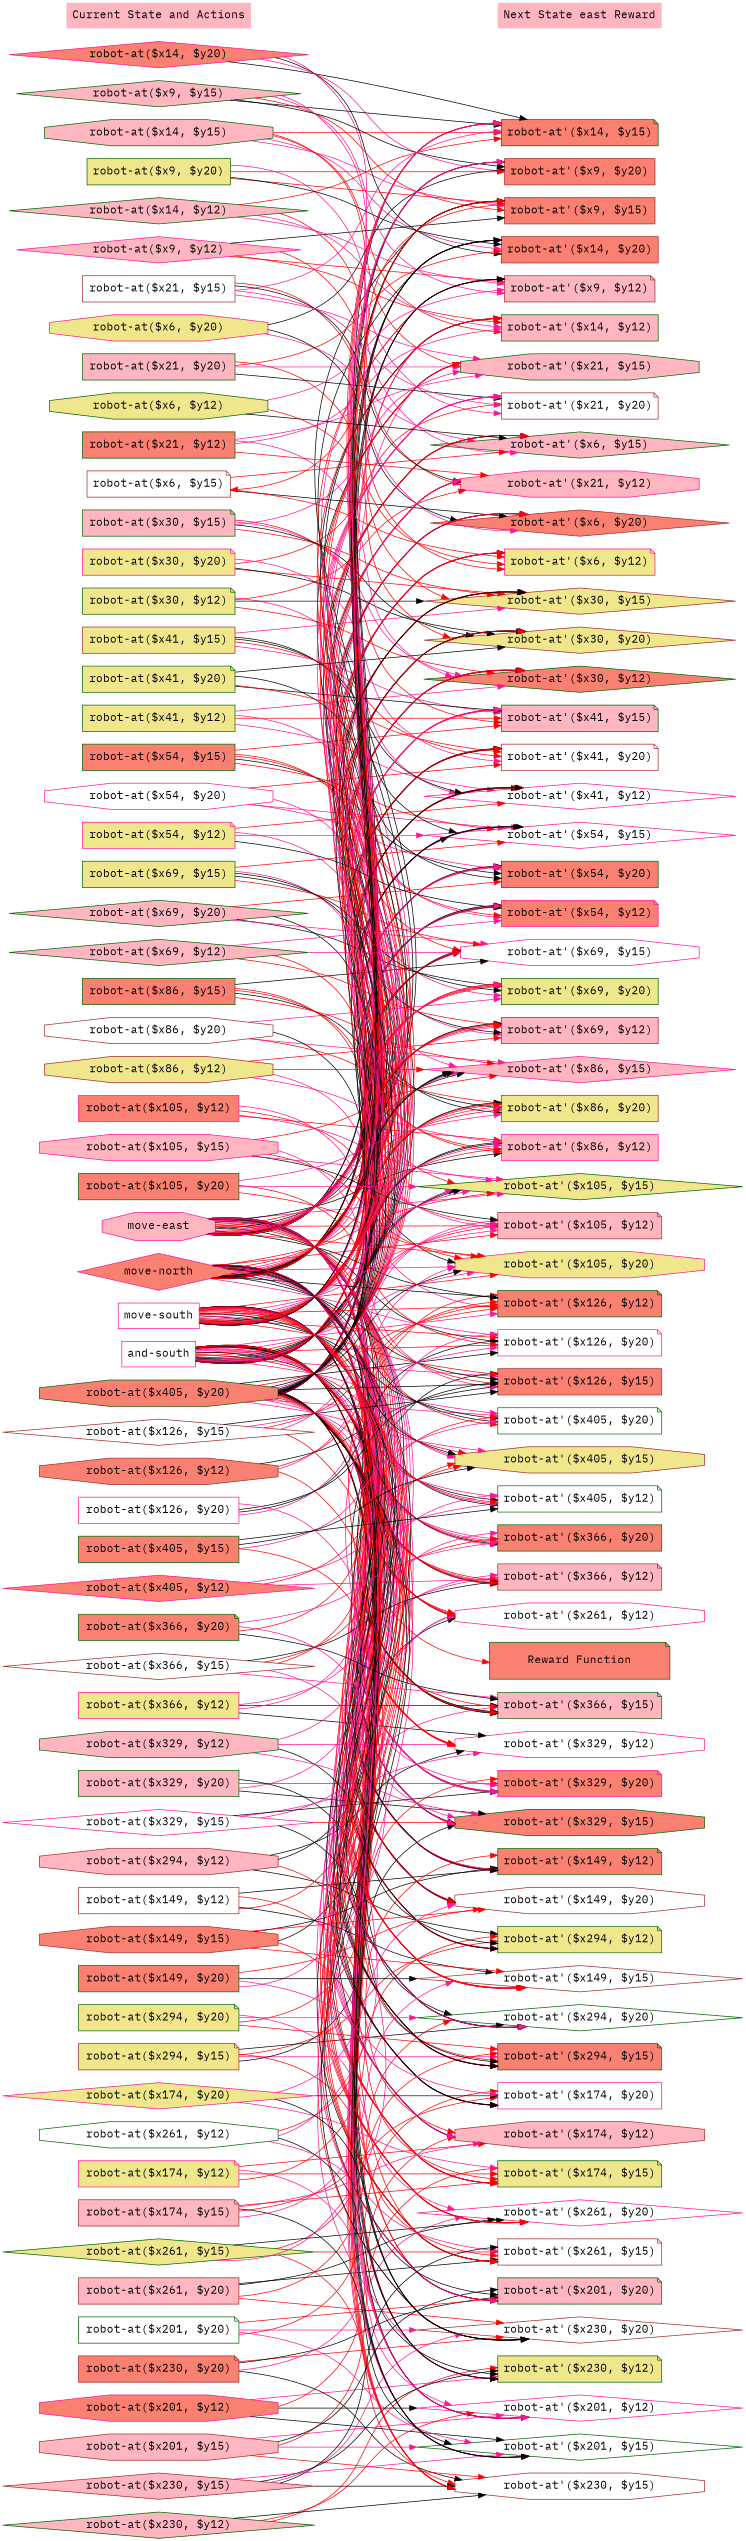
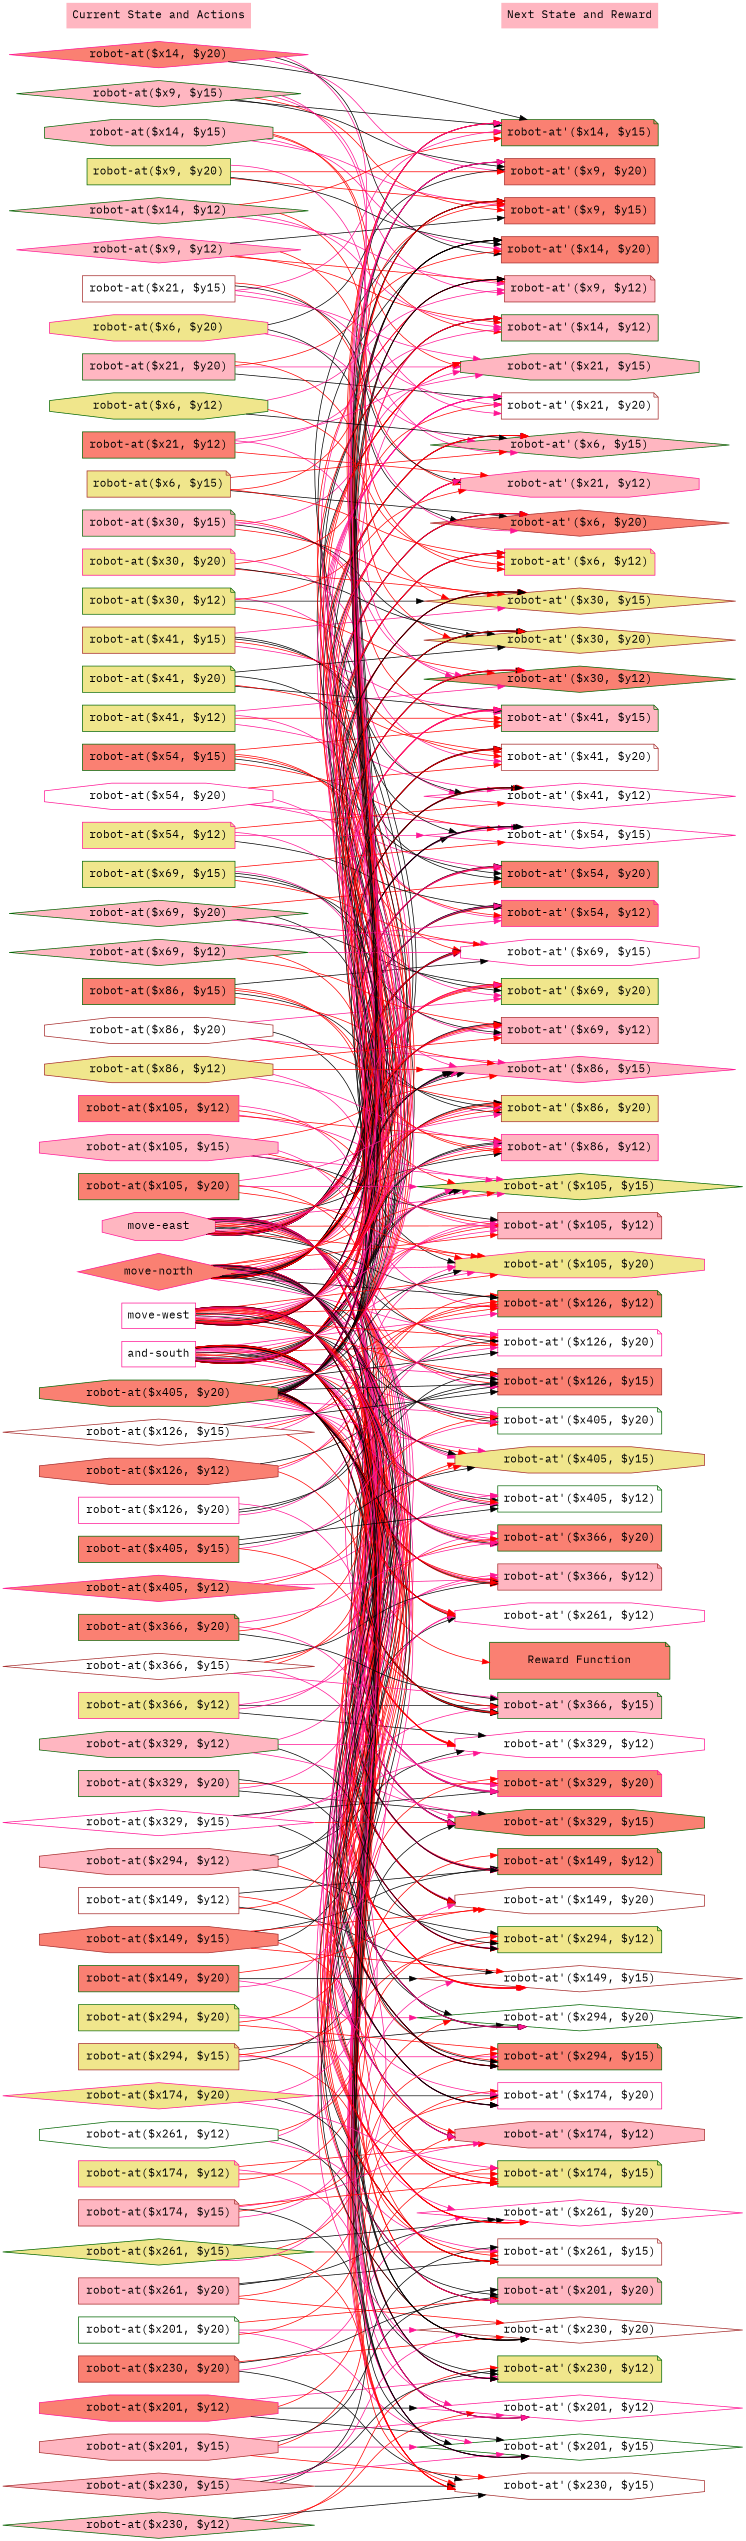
node "Next State east Reward": label "Next State east Reward" -> "Next State and Reward"
edge "robot-at'($x9, $y15)" -> "robot-at($x6, $y15)": reversed
node "robot-at($x6, $y15)": fillcolor white -> khaki
node "move-south": label "move-south" -> "move-west"
